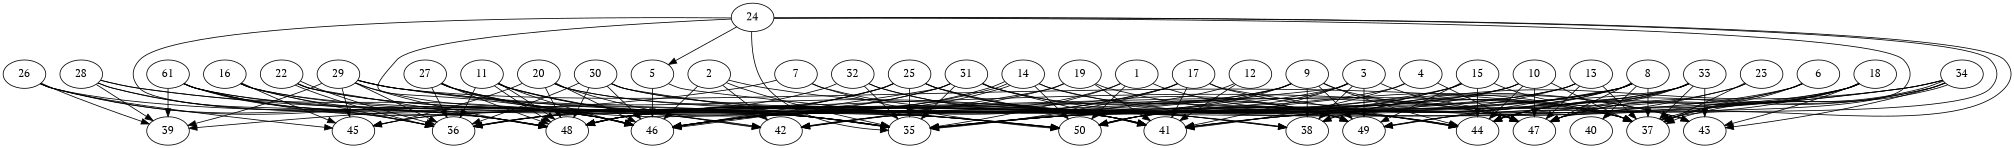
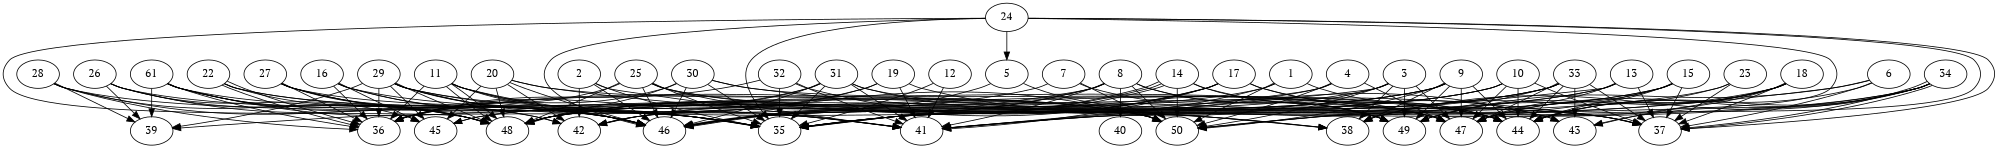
edge "8" -> "37": removed
edge "4" -> "50": added
